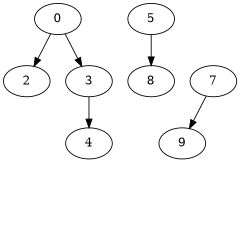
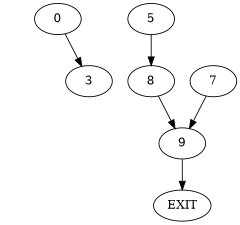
node "2": removed
edge "8" -> "9": added
node "4": removed
node "EXIT": added
